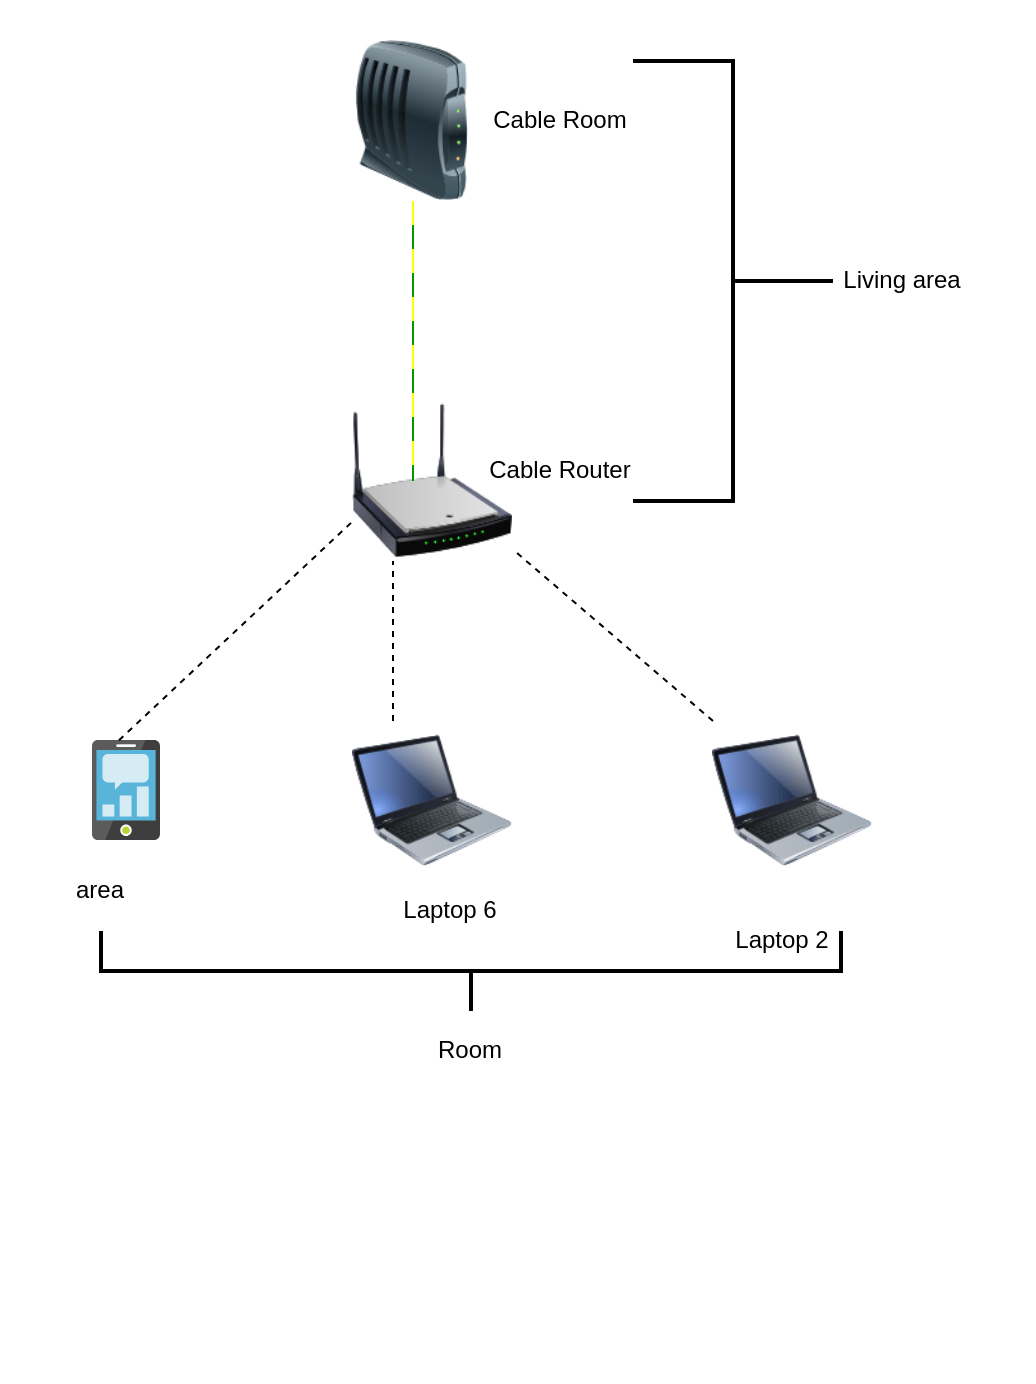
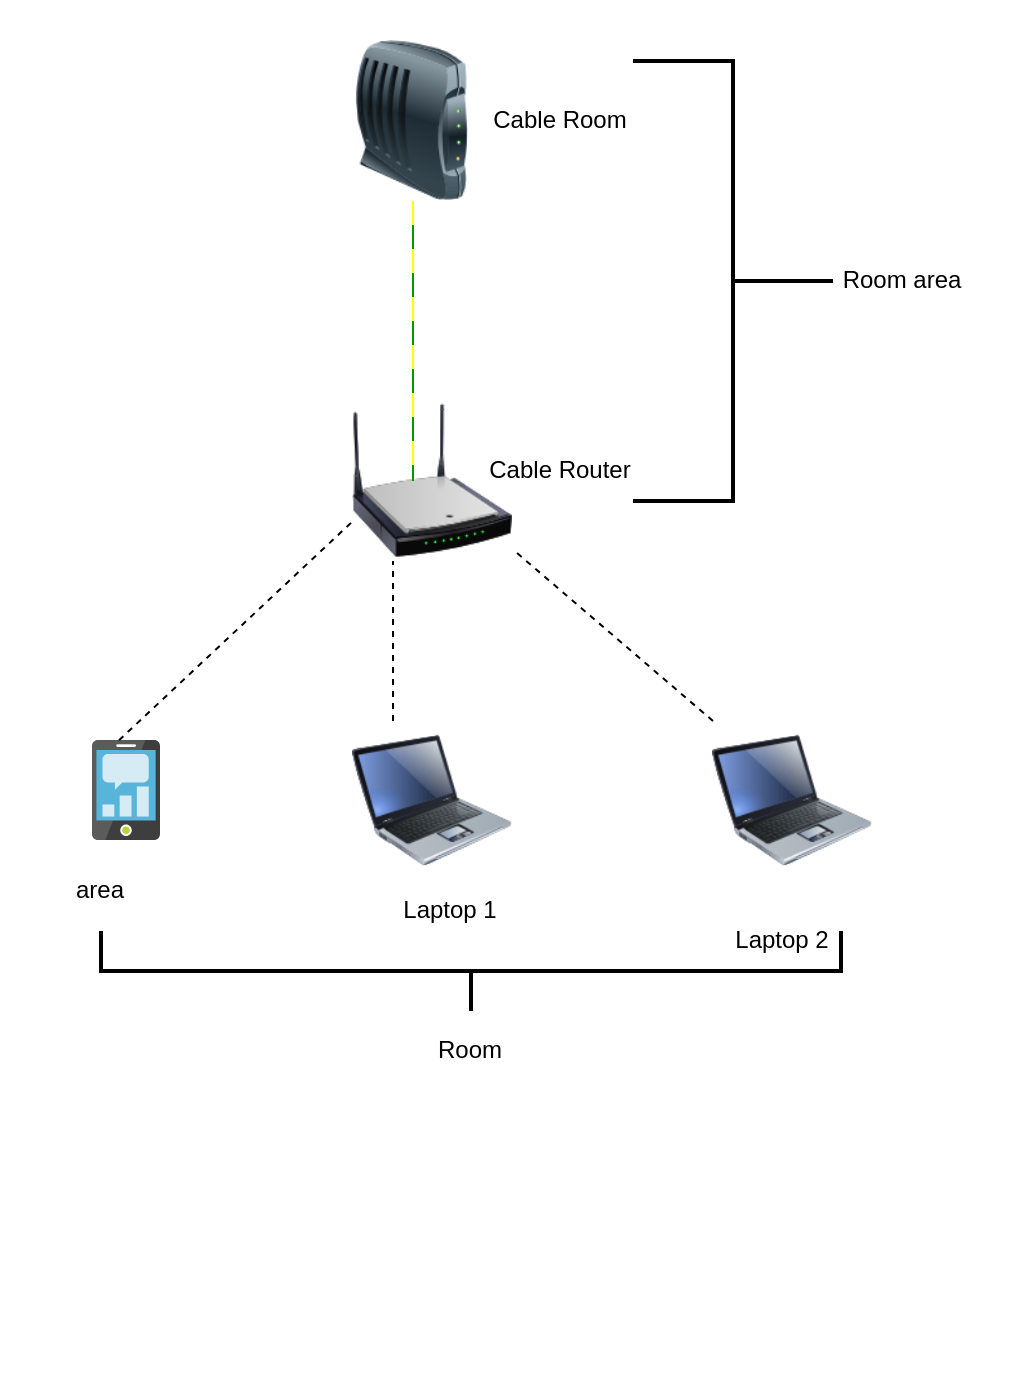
node "Living area": label "Living area" -> "Room area"
node "Laptop 6": label "Laptop 6" -> "Laptop 1"
